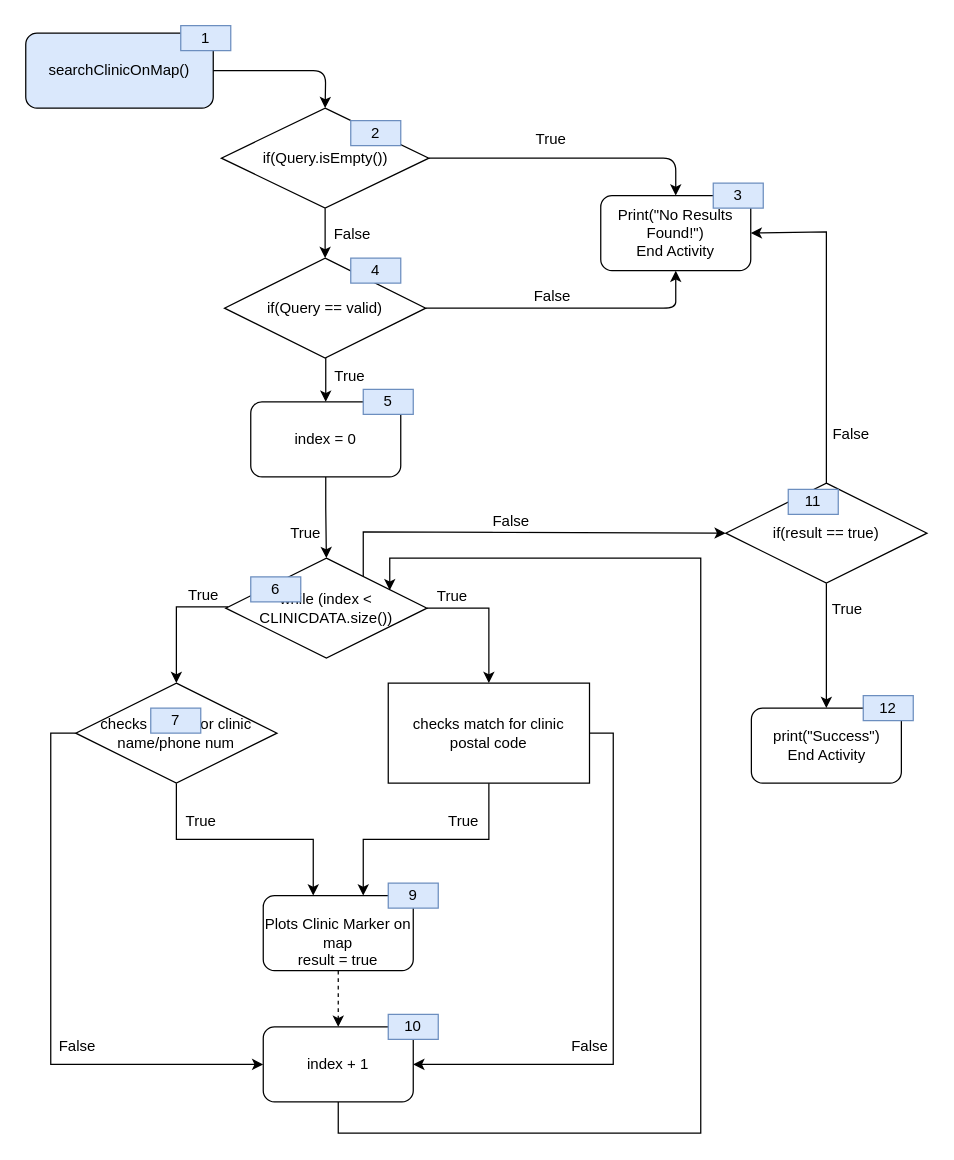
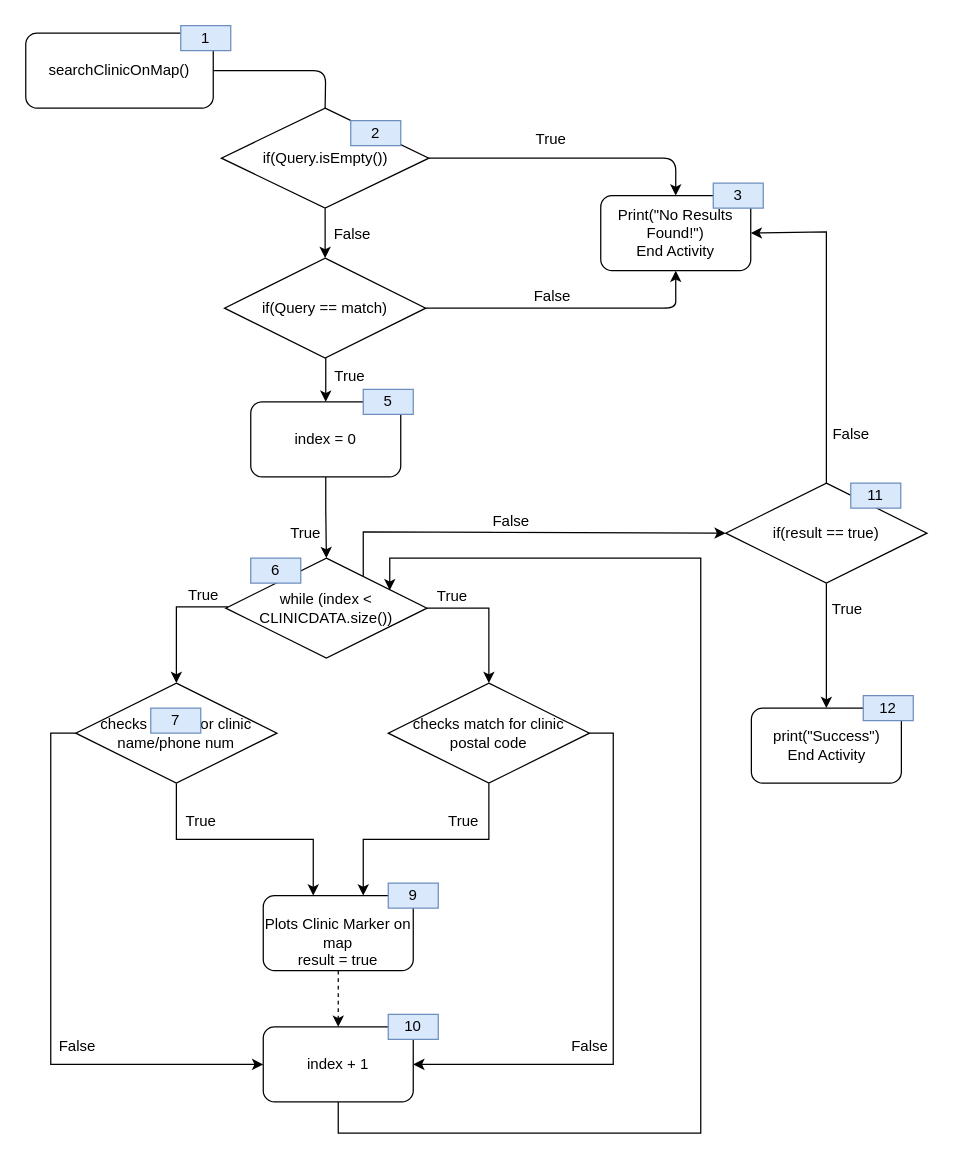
node "searchClinicOnMap()": fillcolor #dae8fc -> #ffffff
edge "searchClinicOnMap()" -> "if(Query.isEmpty())": arrowhead classic -> none
node "4": removed
node "if(Query == valid)": label "if(Query == valid)" -> "if(Query == match)"
node "11": moved (813, 502) -> (876, 496)
node "6": moved (276, 589) -> (276, 571)
node "checks match for clinic postal code": shape rectangle -> diamond
